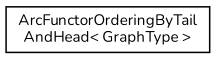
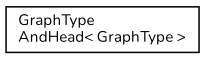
node "ArcFunctorOrderingByTail AndHead< GraphType >": label "ArcFunctorOrderingByTail AndHead< GraphType >" -> "GraphType AndHead< GraphType >"
